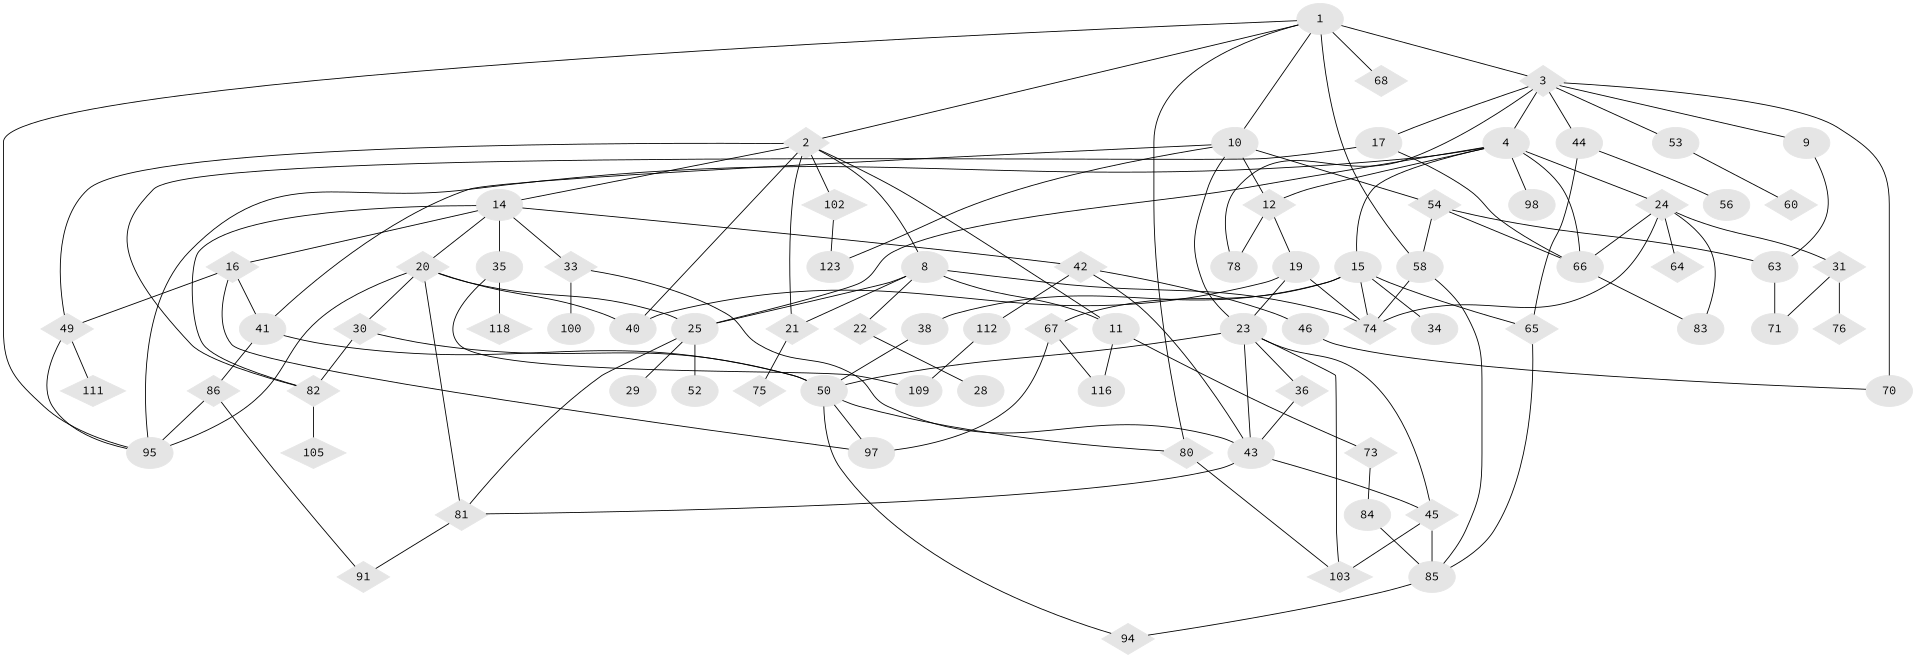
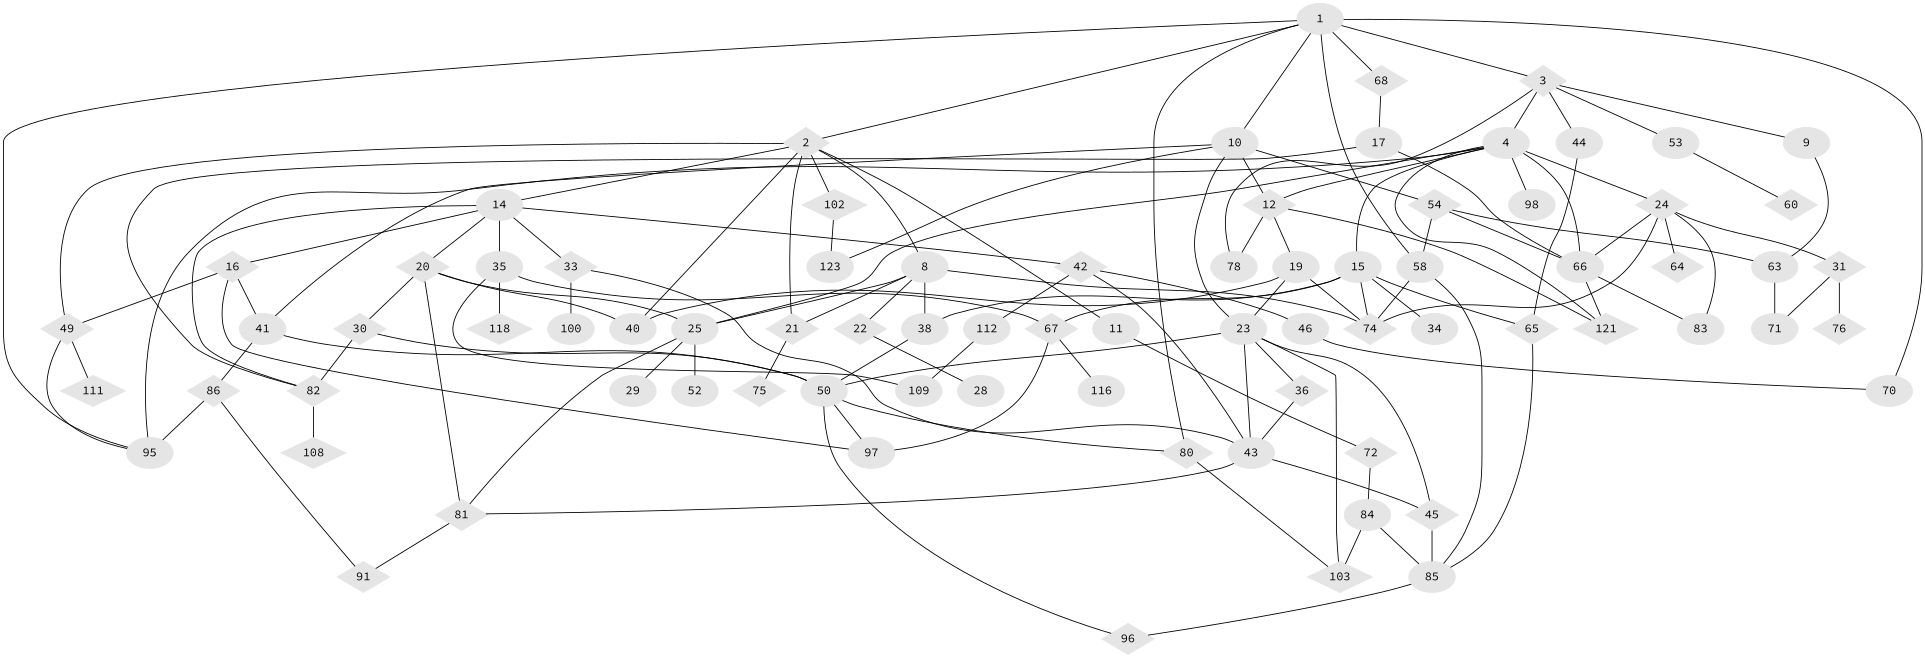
edge "3" -- "17": now "68" -- "17"
edge "3" -- "70": now "1" -- "70"
node "56": removed
edge "8" -- "11": now "8" -- "38"
edge "35" -- "67": added
node "121": added
edge "20" -- "95": removed
edge "11" -- "116": removed
node "105": label "105" -> "108"
node "73": label "73" -> "72"
edge "45" -- "103": now "84" -- "103"
node "94": label "94" -> "96"
